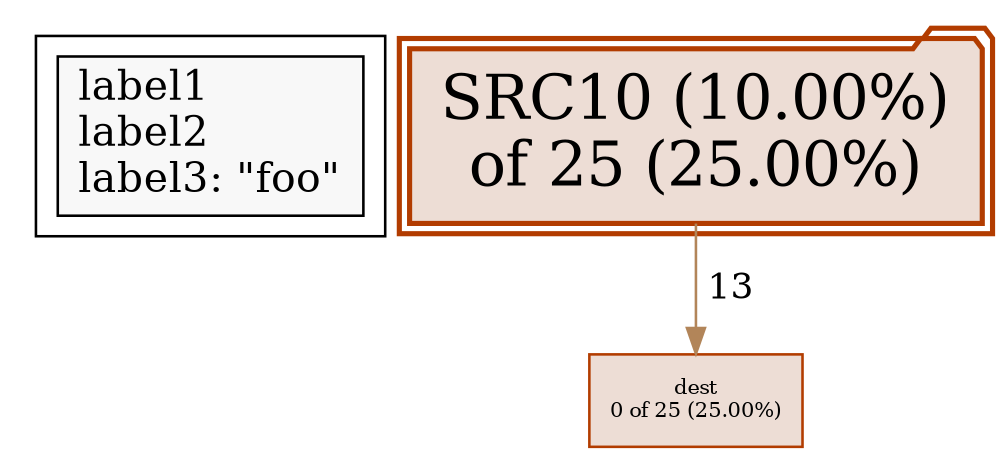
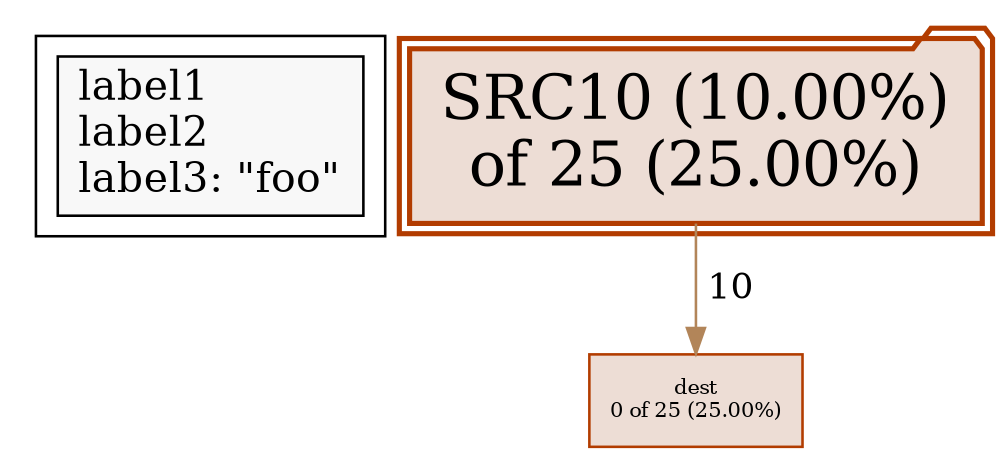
edge "SRC10 (10.00%) of 25 (25.00%)" -> "dest 0 of 25 (25.00%)": label " 13" -> " 10"
